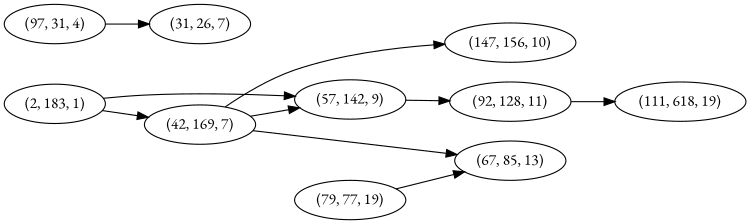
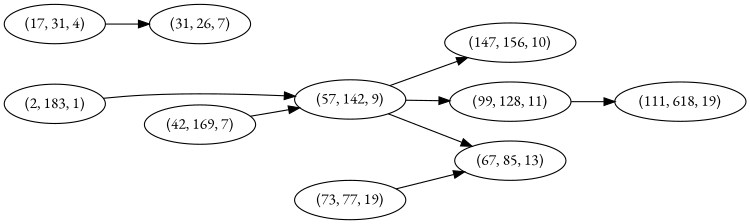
node "(97, 31, 4)": label "(97, 31, 4)" -> "(17, 31, 4)"
edge "(42, 169, 7)" -> "(147, 156, 10)": now "(57, 142, 9)" -> "(147, 156, 10)"
node "(92, 128, 11)": label "(92, 128, 11)" -> "(99, 128, 11)"
edge "(2, 183, 1)" -> "(42, 169, 7)": removed
edge "(42, 169, 7)" -> "(67, 85, 13)": now "(57, 142, 9)" -> "(67, 85, 13)"
node "(79, 77, 19)": label "(79, 77, 19)" -> "(73, 77, 19)"
